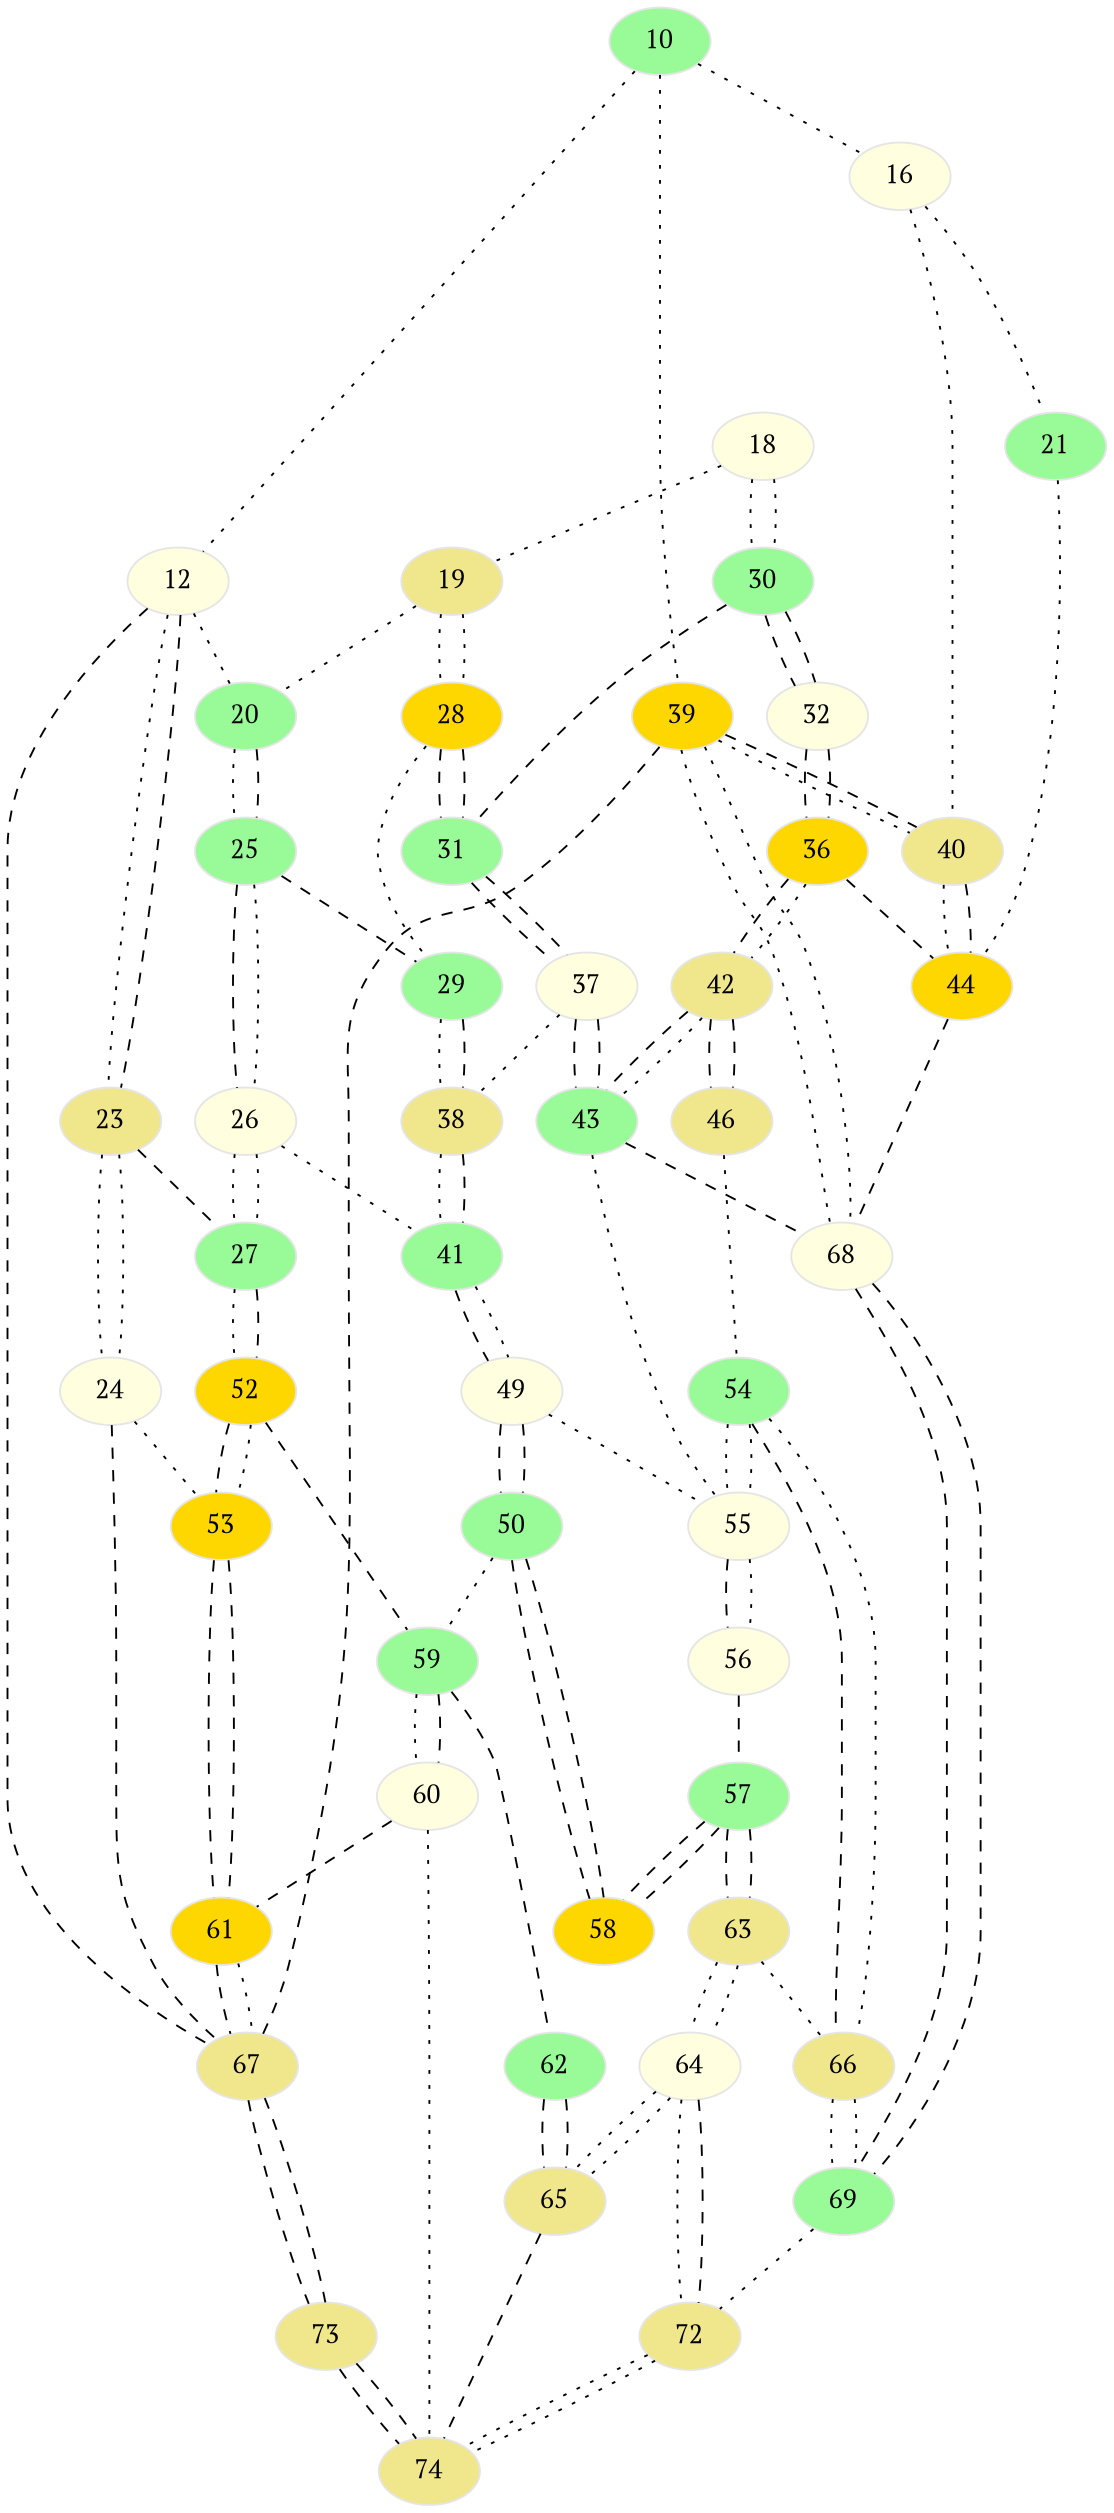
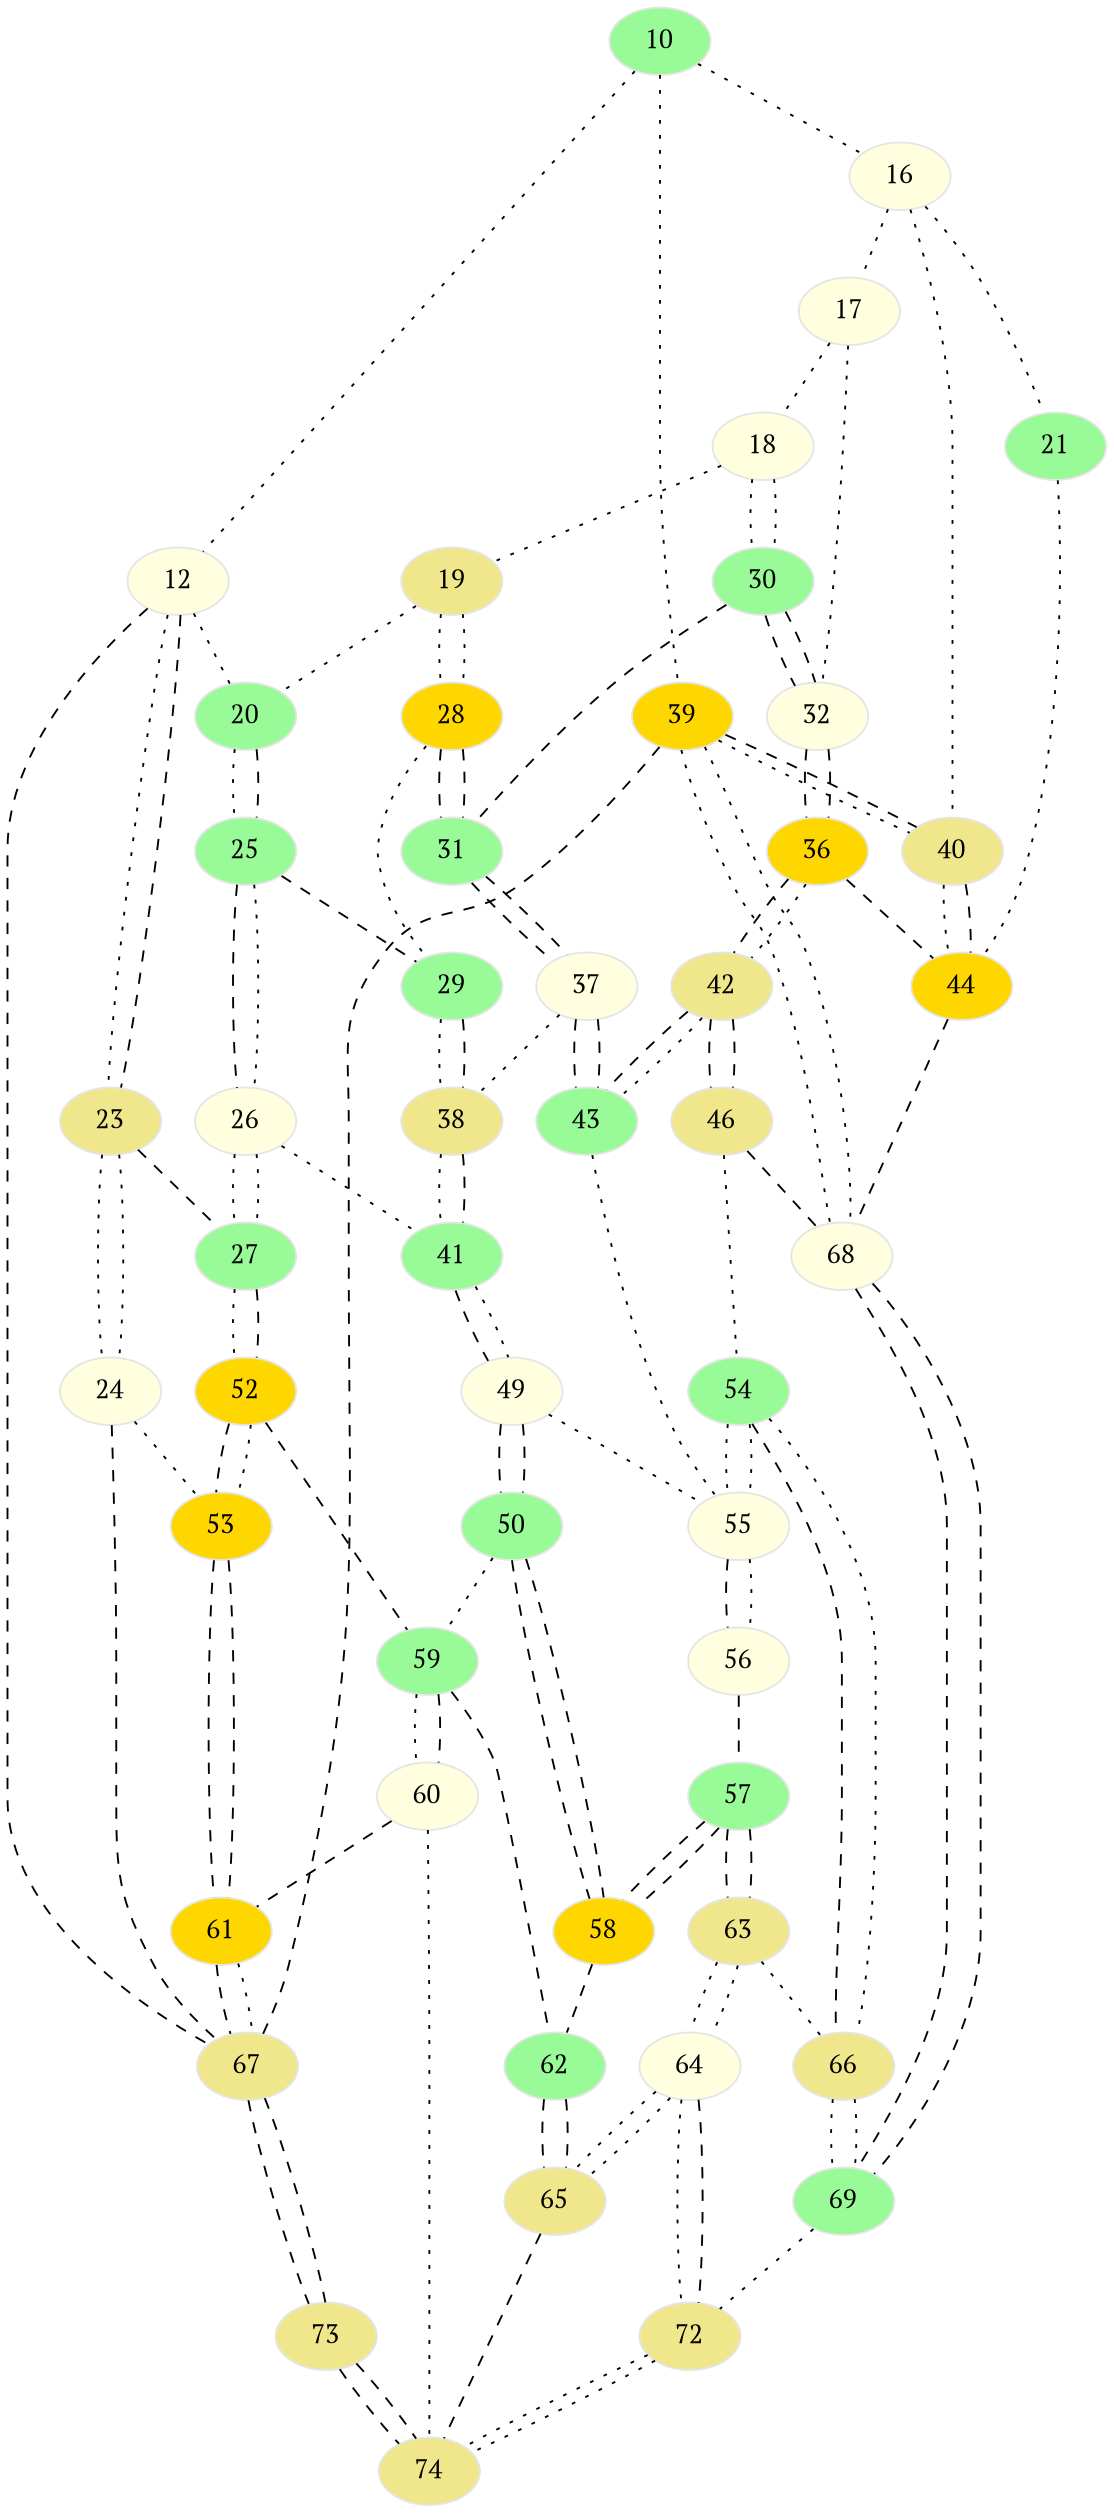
node "17": added
edge "43" -- "68": now "46" -- "68"
edge "58" -- "62": added
